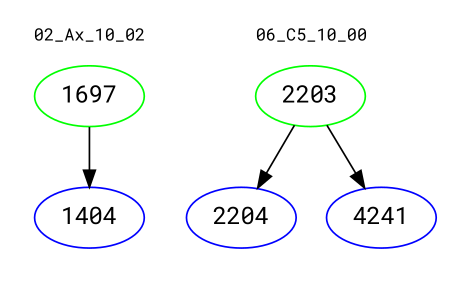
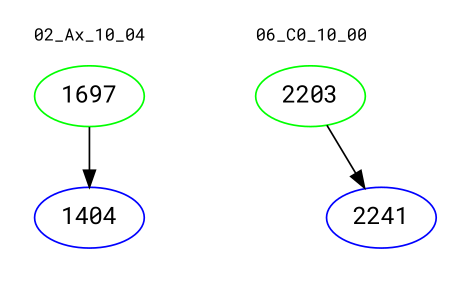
cluster "02_Ax_10_02": label "02_Ax_10_02" -> "02_Ax_10_04"
cluster "06_C5_10_00": label "06_C5_10_00" -> "06_C0_10_00"
node "2204": removed
node "4241": label "4241" -> "2241"
